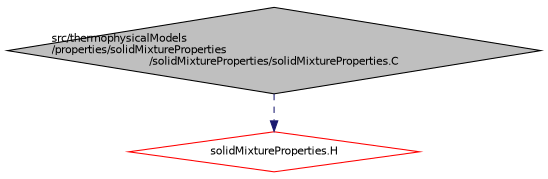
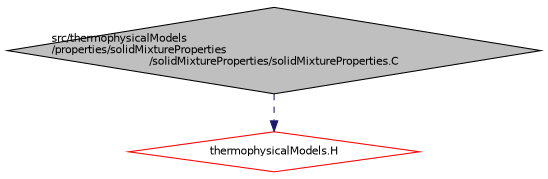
node "solidMixtureProperties.H": label "solidMixtureProperties.H" -> "thermophysicalModels.H"
